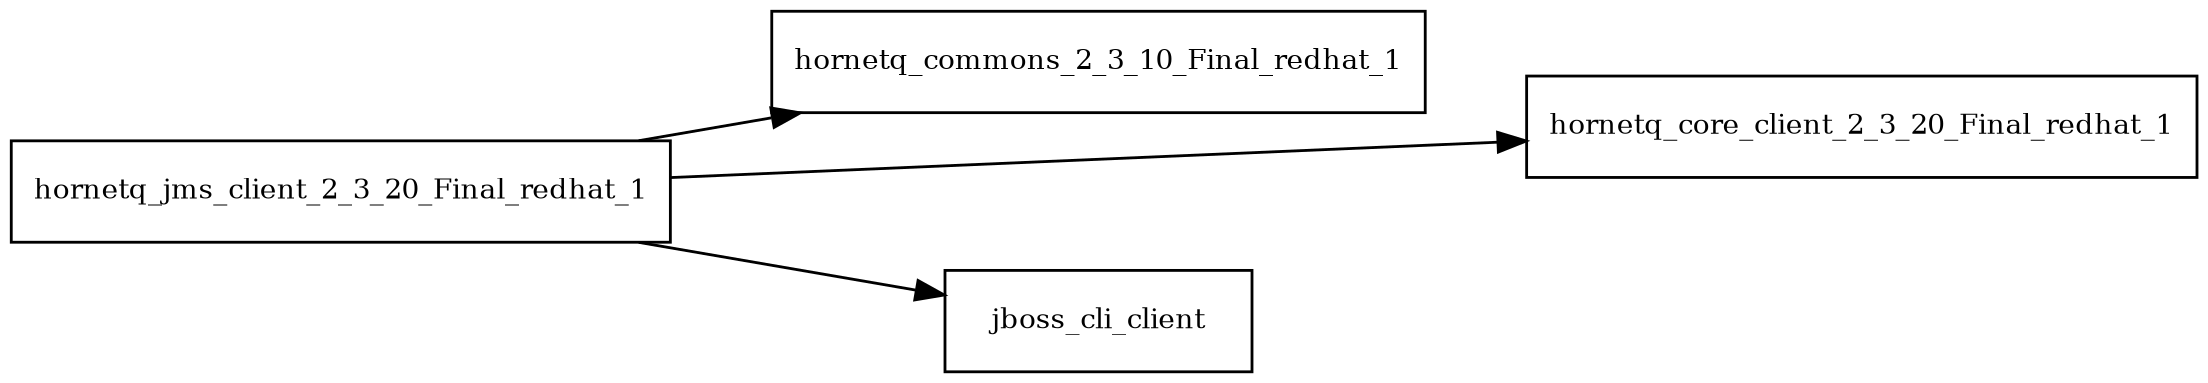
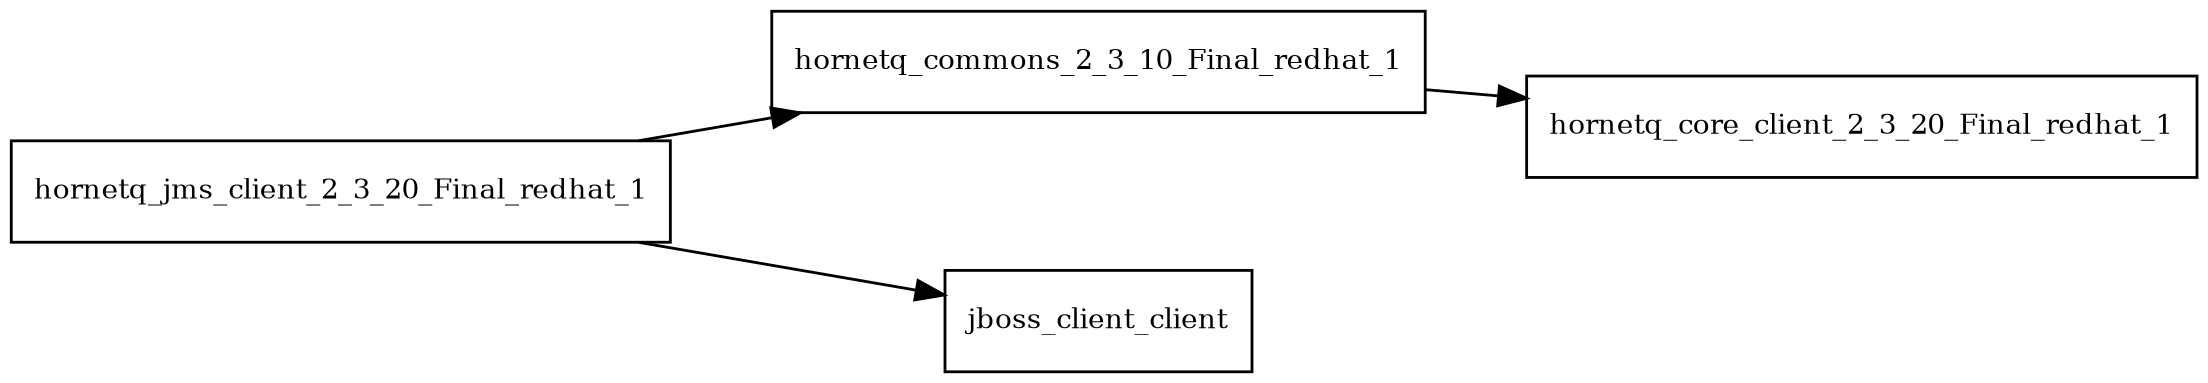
edge "hornetq_jms_client_2_3_20_Final_redhat_1" -> "hornetq_core_client_2_3_20_Final_redhat_1": now "hornetq_commons_2_3_10_Final_redhat_1" -> "hornetq_core_client_2_3_20_Final_redhat_1"
node "jboss_cli_client": label "jboss_cli_client" -> "jboss_client_client"
